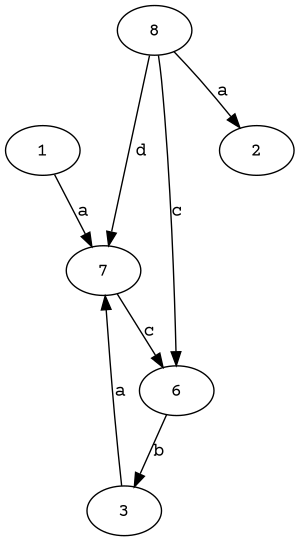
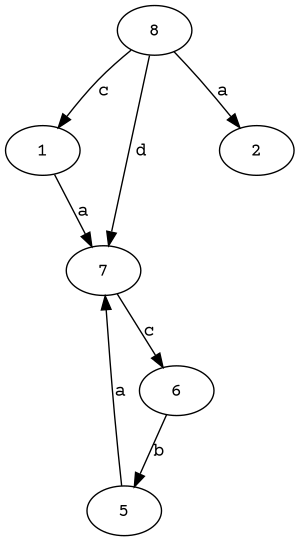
edge "8" -> "6": now "8" -> "1"
node "3": label "3" -> "5"
